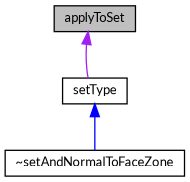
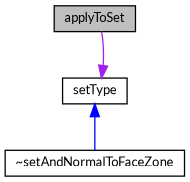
edge "setType" -> "applyToSet": reversed
